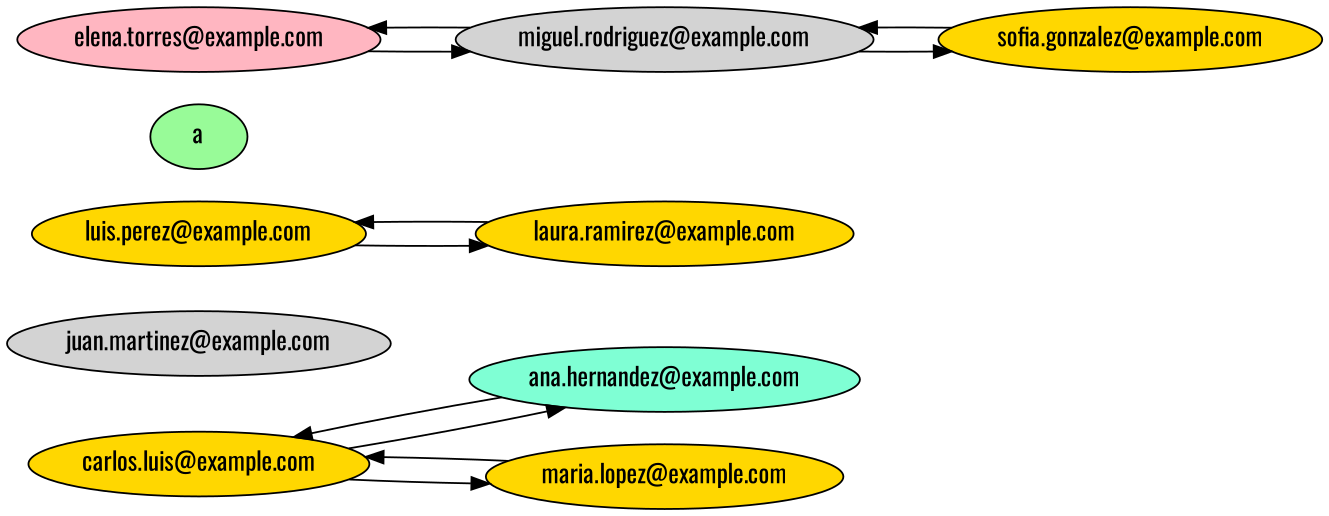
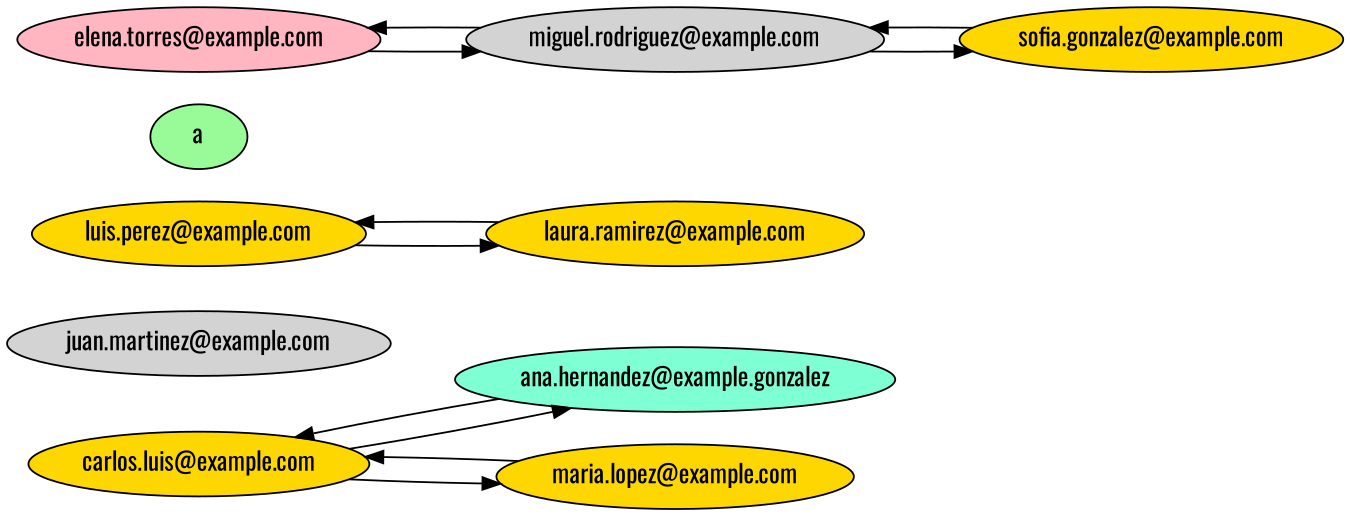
node "ana.hernandez@example.com": label "ana.hernandez@example.com" -> "ana.hernandez@example.gonzalez"
